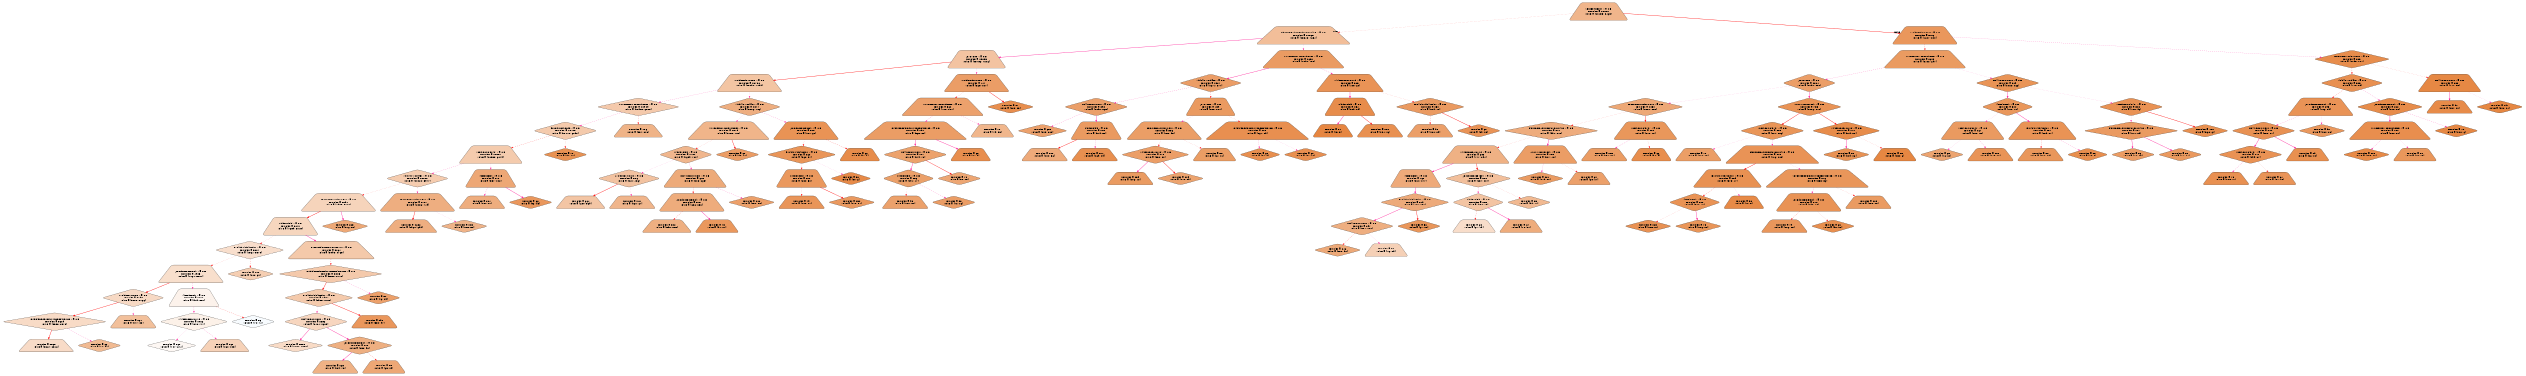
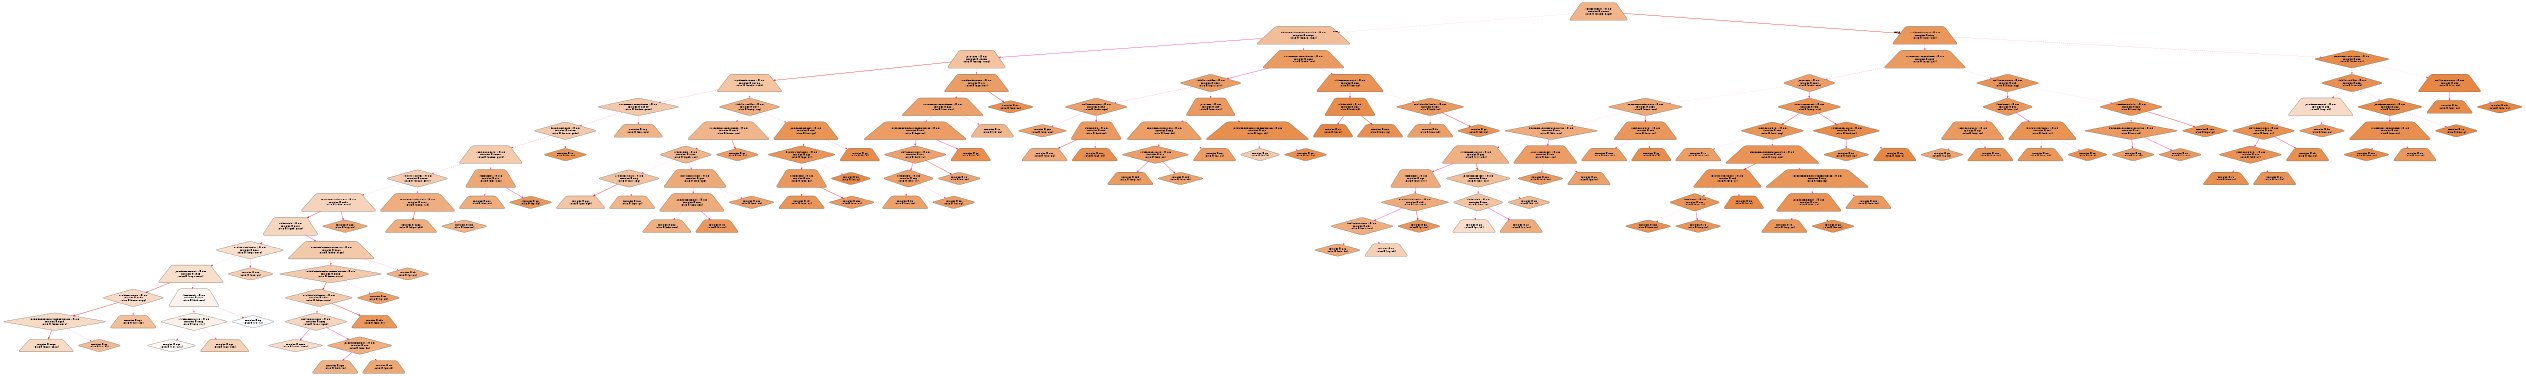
node "JavadocParagraph <= 0.5 samples = 293 value = [406, 59]": fillcolor #e99356 -> #f8dbc6
node "samples = 62 value = [80, 9]": fillcolor #e88f4f -> #f4caac
node "samples = 59 value = [64, 24]": added
